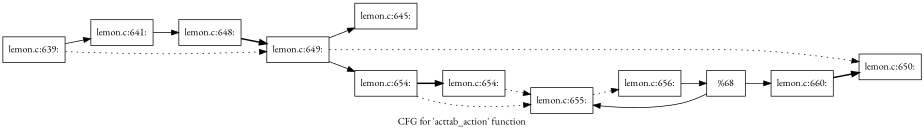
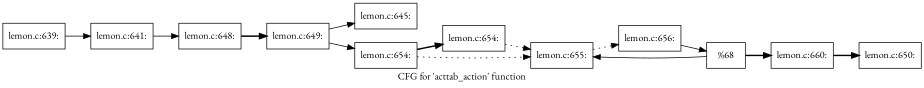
edge "lemon.c:649:" -> "lemon.c:650:": removed
edge "lemon.c:639:" -> "lemon.c:649:": removed
edge "%68" -> "lemon.c:660:": style solid -> bold
